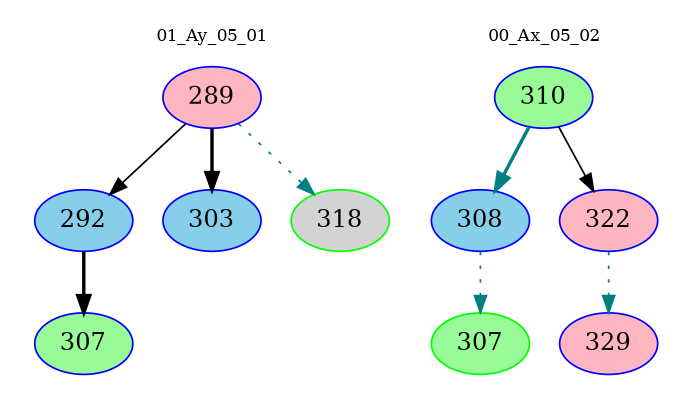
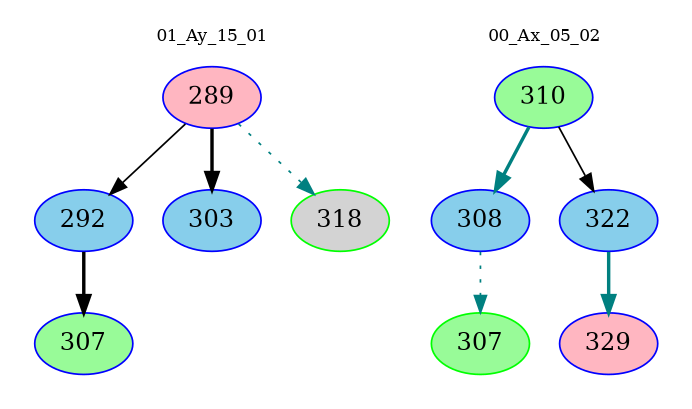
cluster "01_Ay_05_01": label "01_Ay_05_01" -> "01_Ay_15_01"
node "322": fillcolor lightpink -> skyblue
edge "322" -> "329": style dotted -> bold
